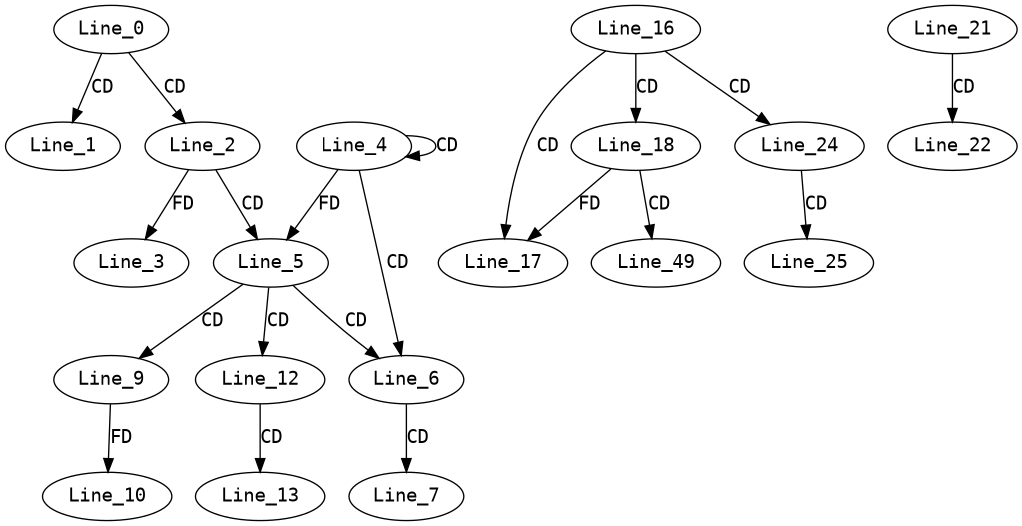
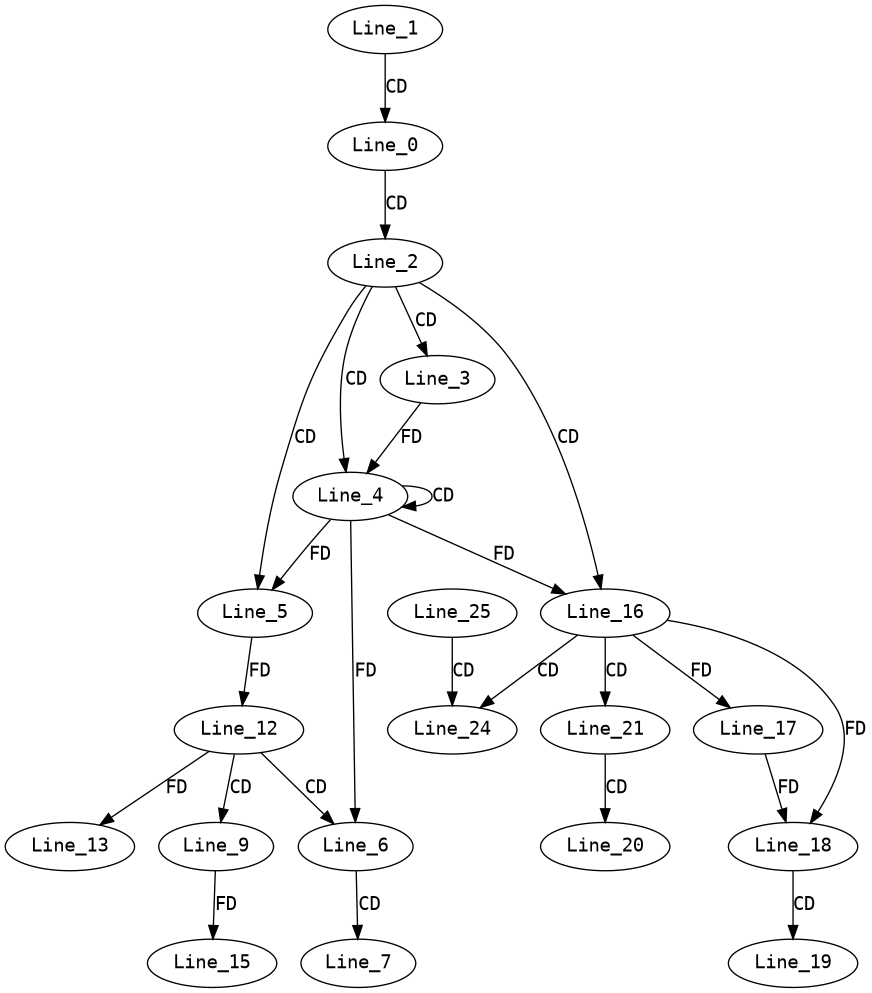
edge "Line_0" -> "Line_1": reversed
edge "Line_16" -> "Line_18": label "CD" -> "FD"
edge "Line_16" -> "Line_17": label "CD" -> "FD"
node "Line_22": label "Line_22" -> "Line_20"
edge "Line_24" -> "Line_25": reversed
edge "Line_18" -> "Line_17": reversed
edge "Line_2" -> "Line_3": label "FD" -> "CD"
edge "Line_4" -> "Line_6": label "CD" -> "FD"
node "Line_49": label "Line_49" -> "Line_19"
edge "Line_5" -> "Line_9": now "Line_12" -> "Line_9"
edge "Line_5" -> "Line_6": now "Line_12" -> "Line_6"
edge "Line_5" -> "Line_12": label "CD" -> "FD"
edge "Line_2" -> "Line_4": added, label "CD"
edge "Line_2" -> "Line_16": added, label "CD"
edge "Line_3" -> "Line_4": added, label "FD"
edge "Line_12" -> "Line_13": label "CD" -> "FD"
node "Line_10": label "Line_10" -> "Line_15"
edge "Line_4" -> "Line_16": added, label "FD"
edge "Line_16" -> "Line_21": added, label "CD"
